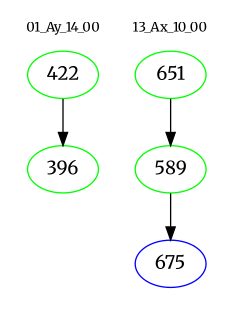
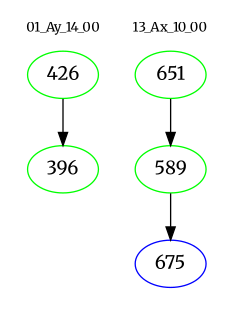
node "422": label "422" -> "426"
